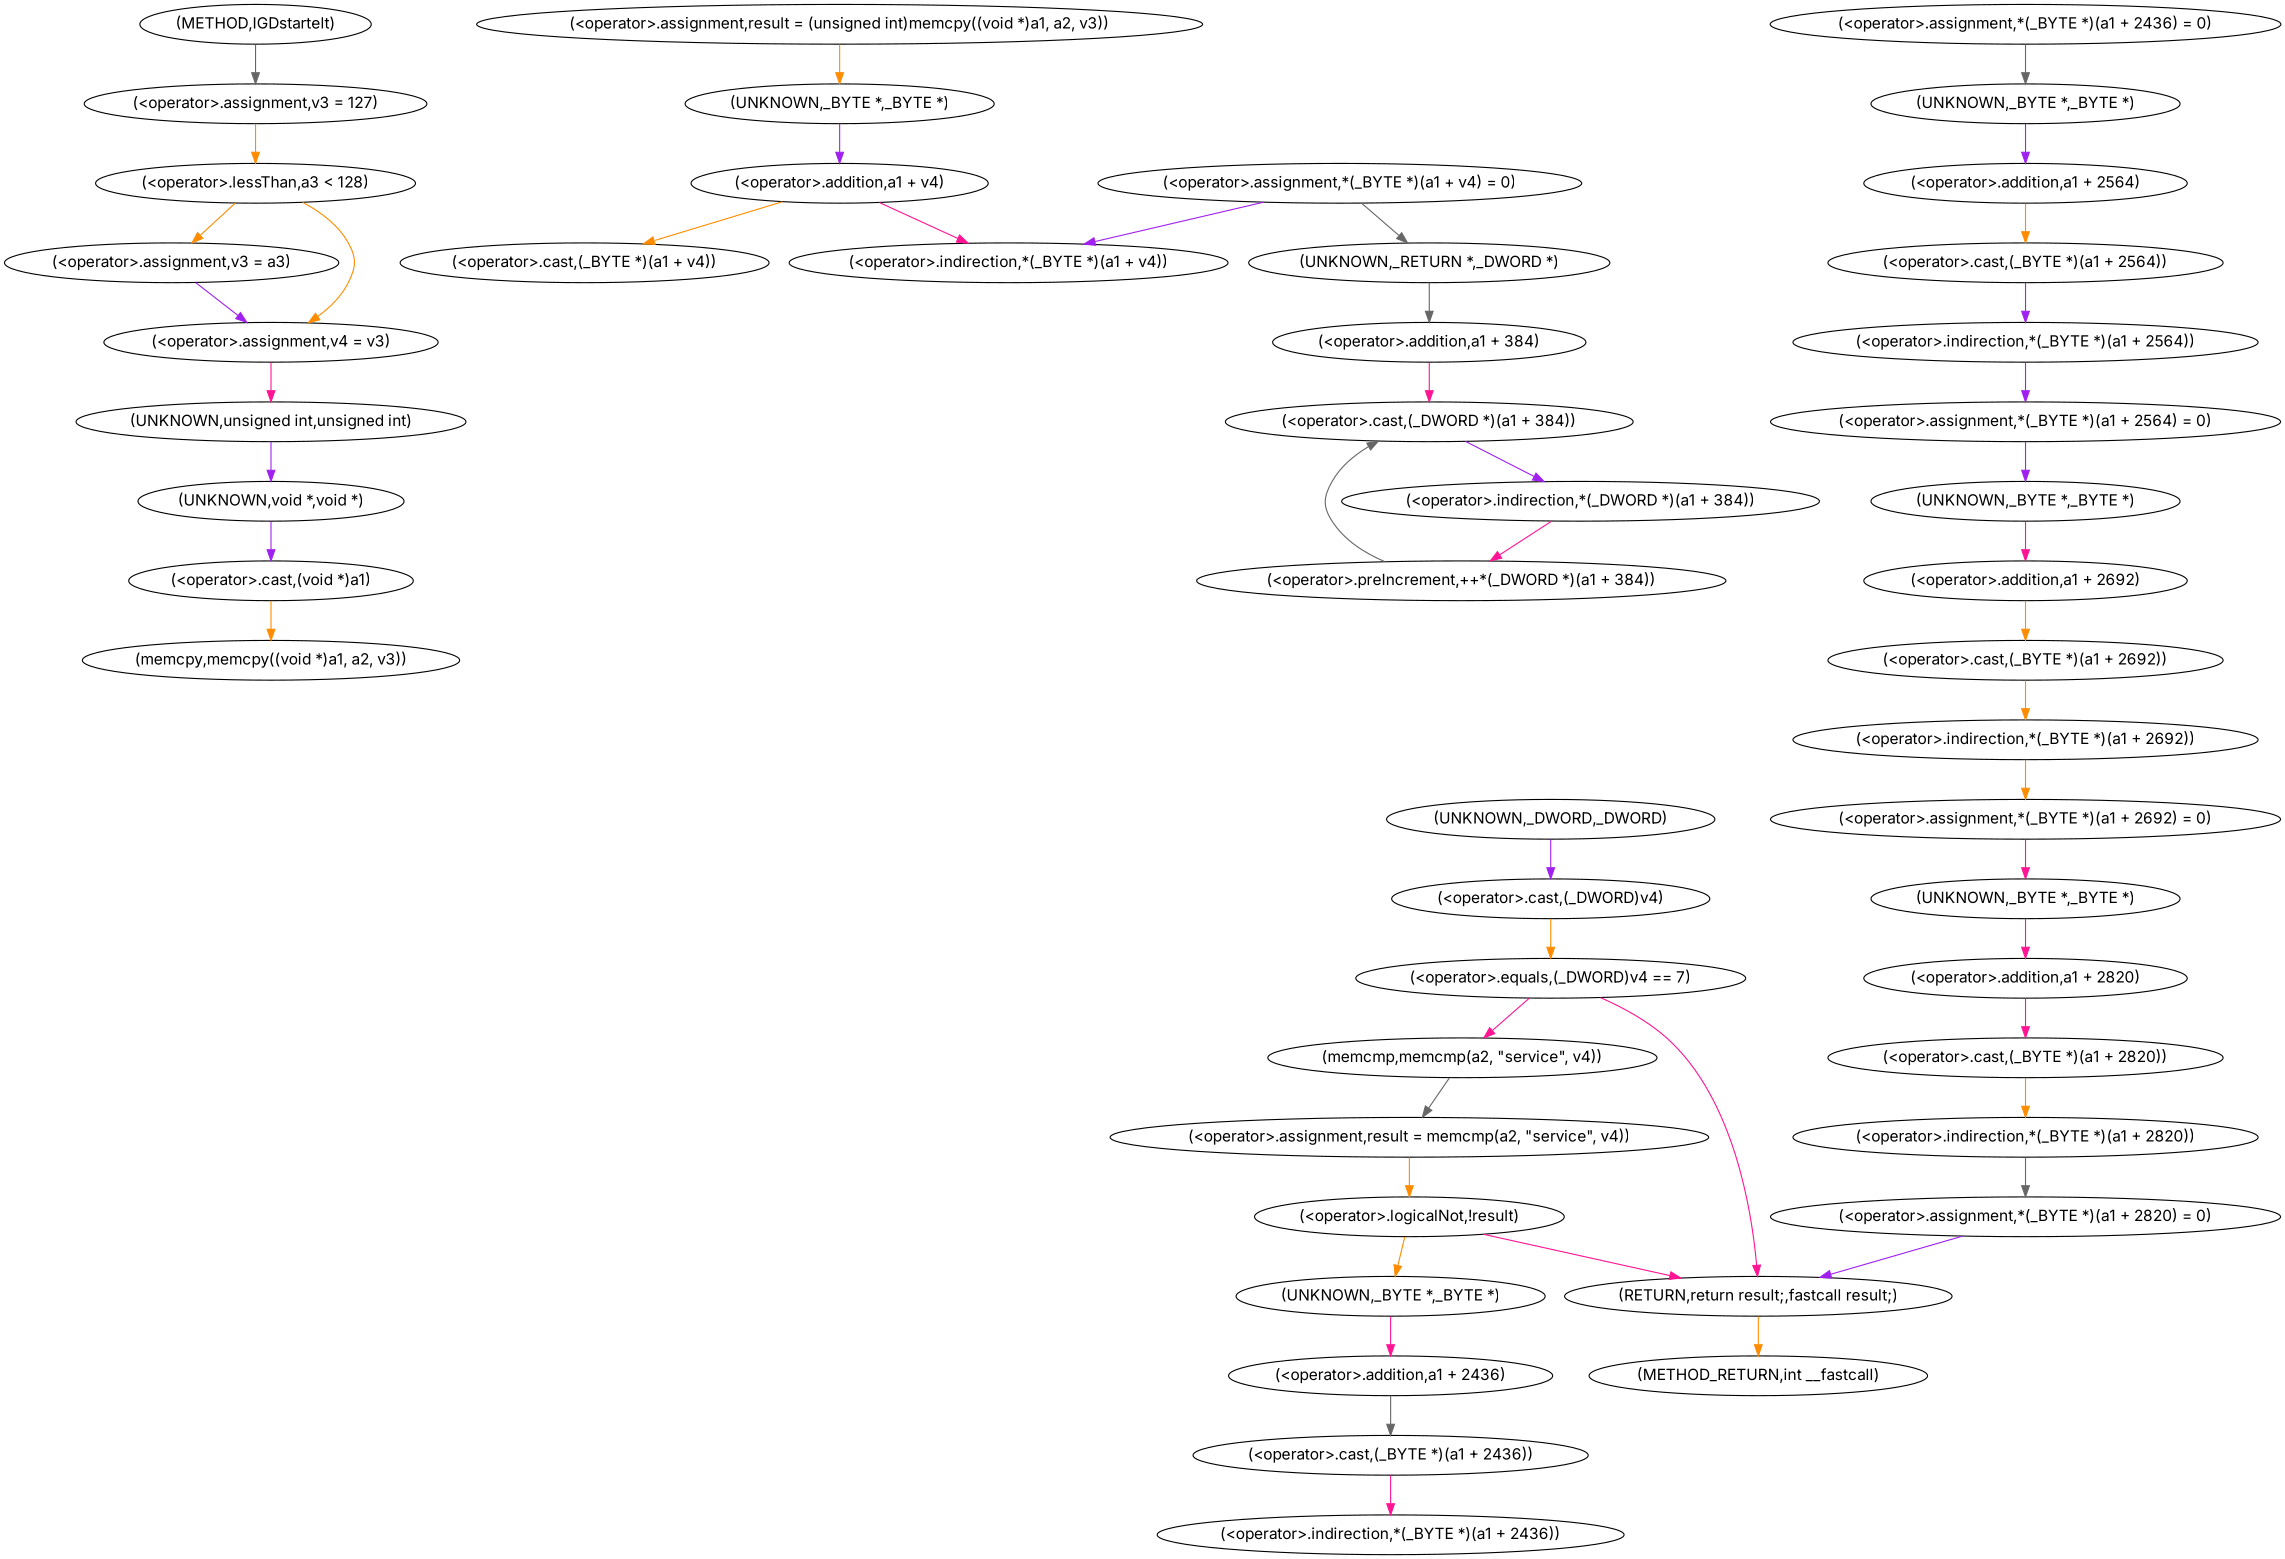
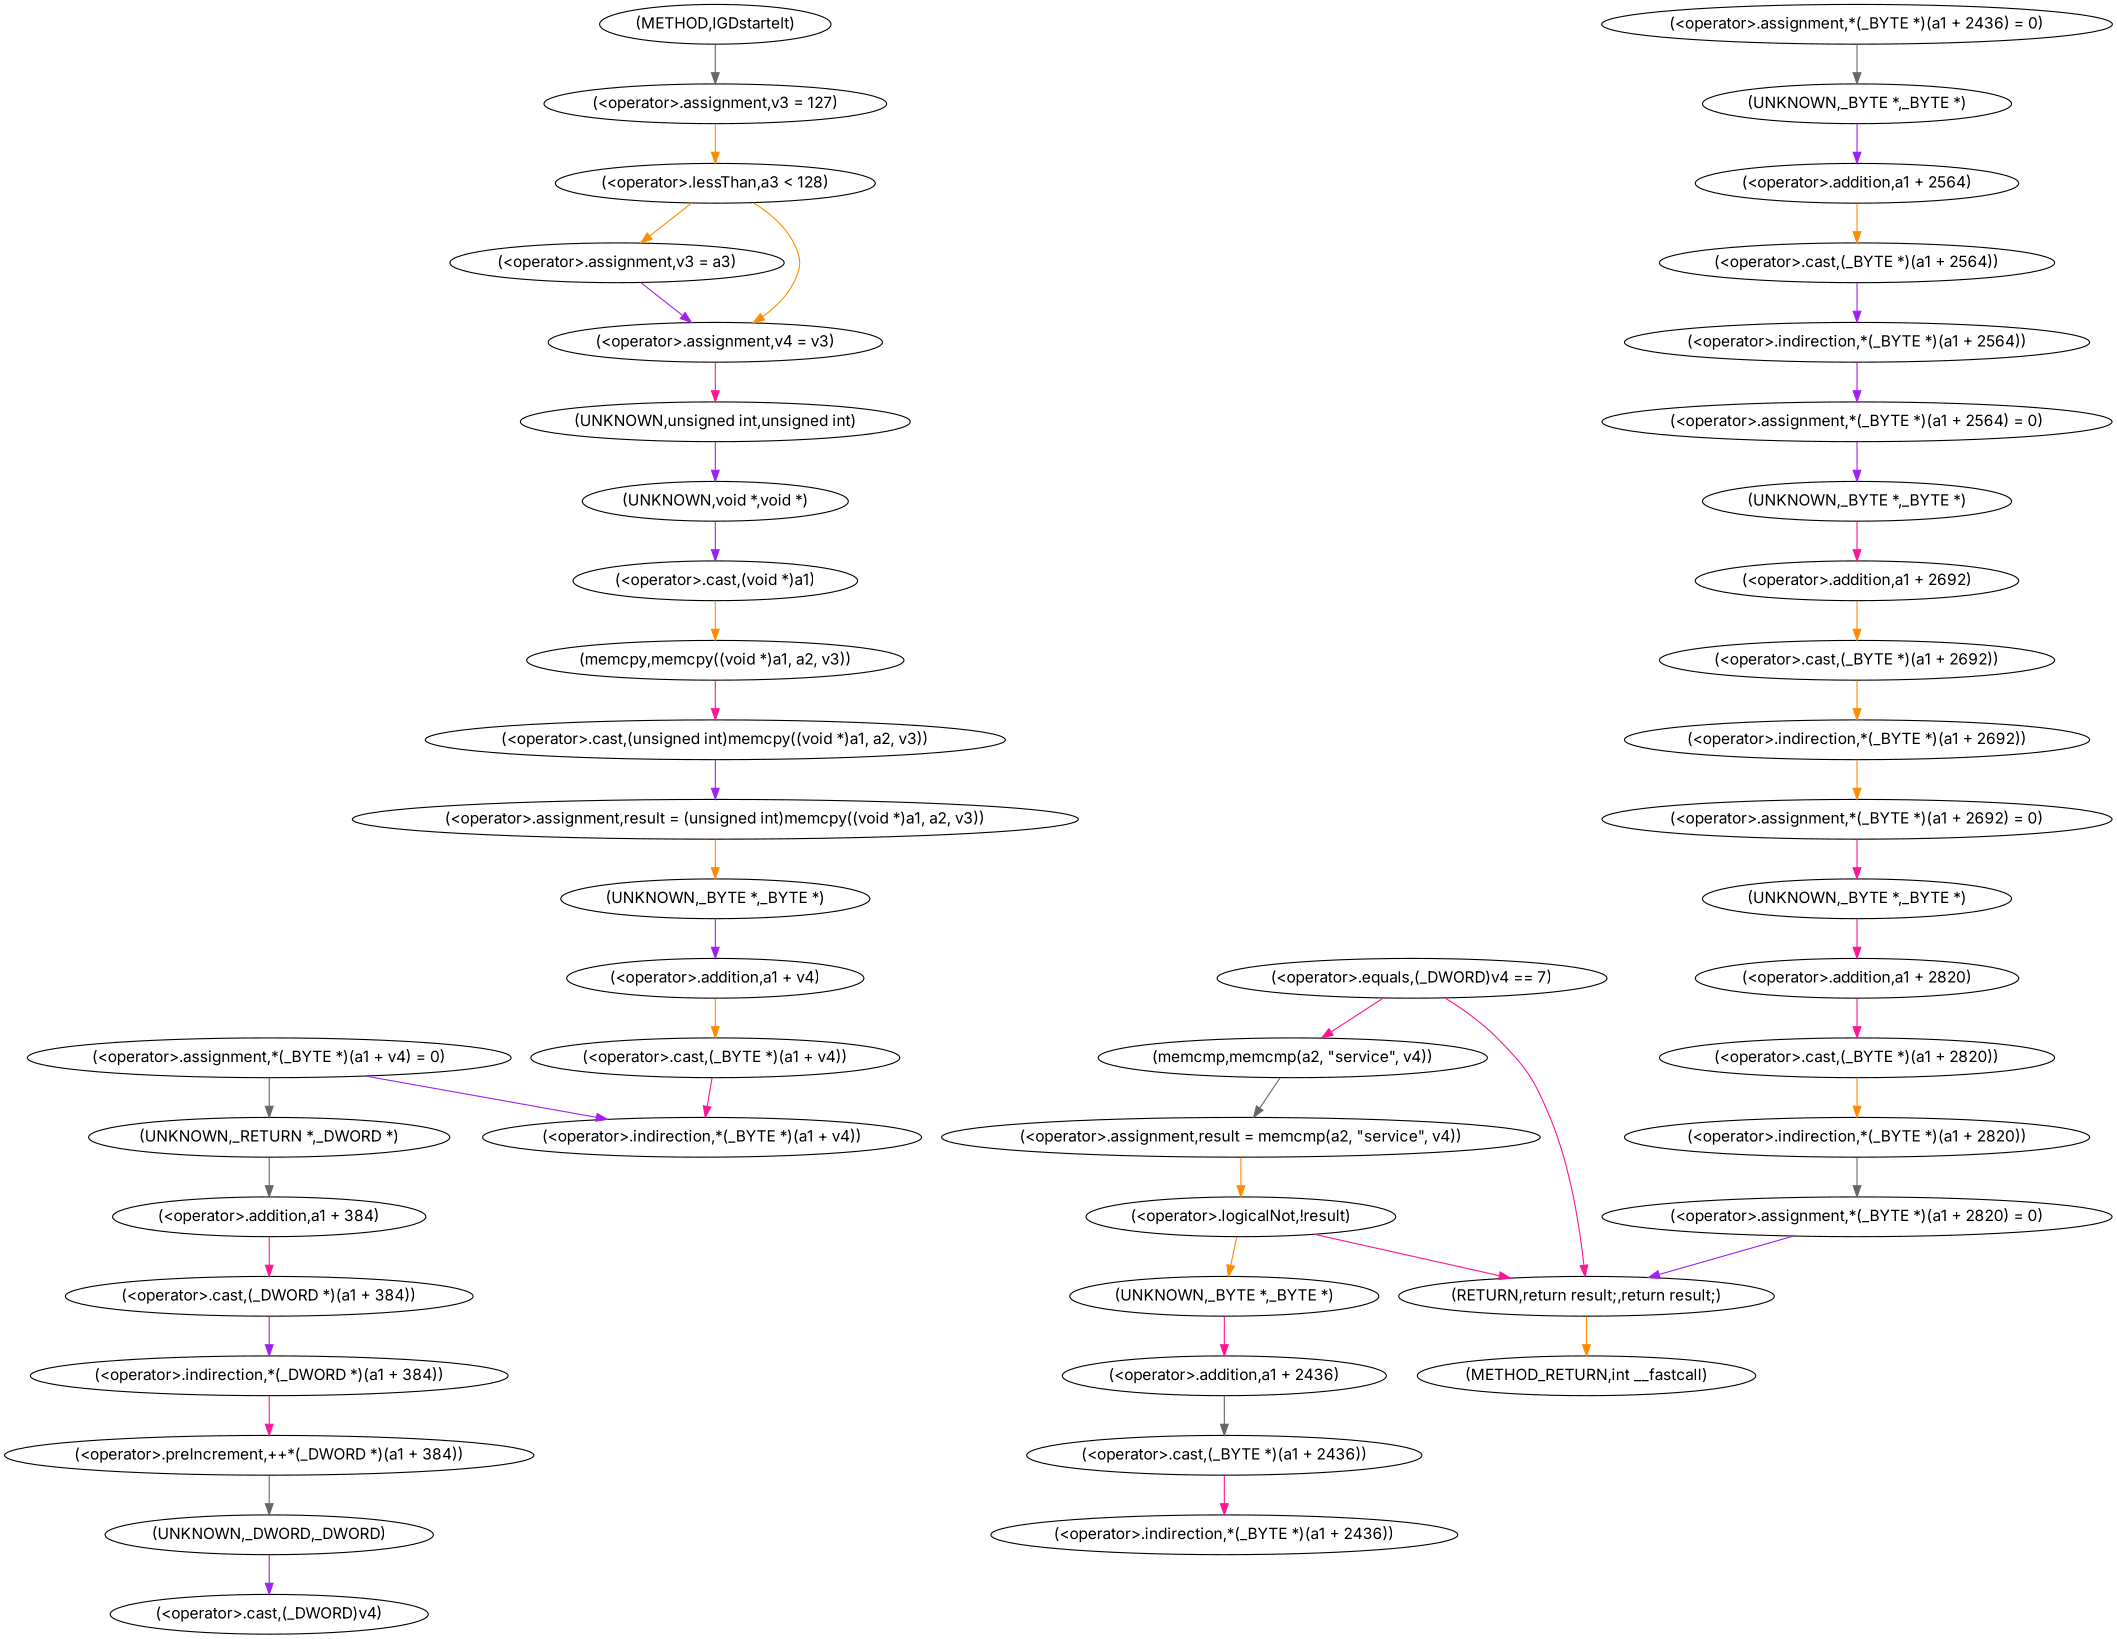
edge "(<operator>.addition,a1 + v4)" -> "(<operator>.indirection,*(_BYTE *)(a1 + v4))": now "(<operator>.cast,(_BYTE *)(a1 + v4))" -> "(<operator>.indirection,*(_BYTE *)(a1 + v4))"
edge "(<operator>.preIncrement,++*(_DWORD *)(a1 + 384))" -> "(<operator>.cast,(_DWORD *)(a1 + 384))": now "(<operator>.preIncrement,++*(_DWORD *)(a1 + 384))" -> "(UNKNOWN,_DWORD,_DWORD)"
node "(<operator>.cast,(unsigned int)memcpy((void *)a1, a2, v3))": added
edge "(<operator>.cast,(_DWORD)v4)" -> "(<operator>.equals,(_DWORD)v4 == 7)": removed
node "(RETURN,return result;,fastcall result;)": label "(RETURN,return result;,fastcall result;)" -> "(RETURN,return result;,return result;)"
